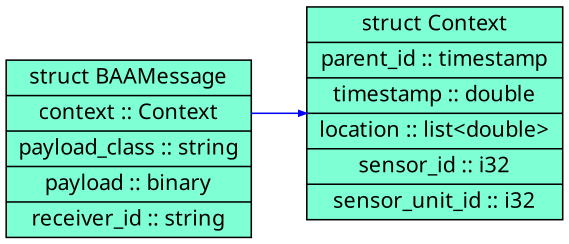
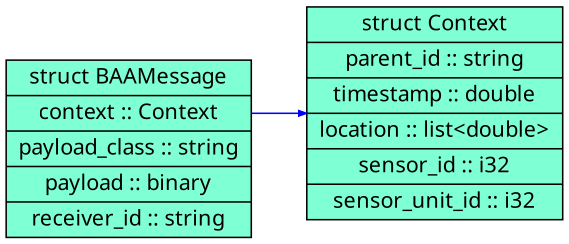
node "struct Context": text "parent_id :: timestamp" -> "parent_id :: string"
